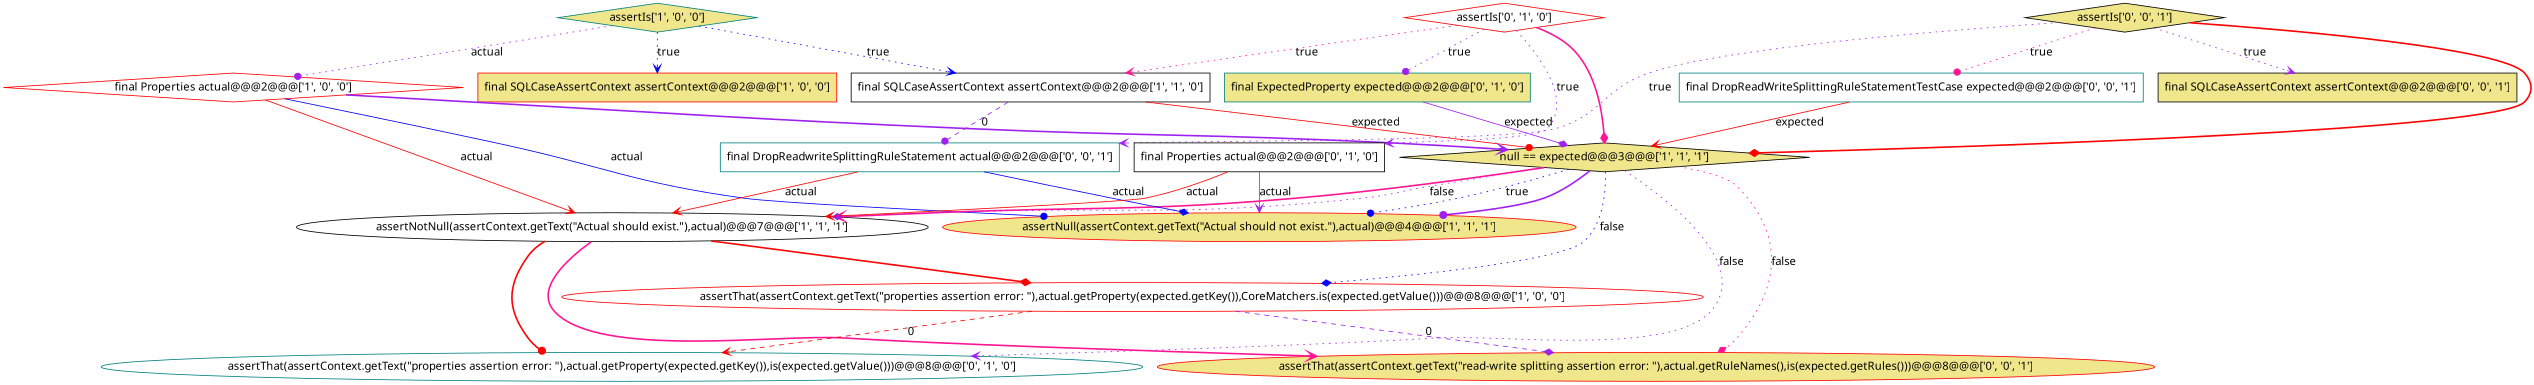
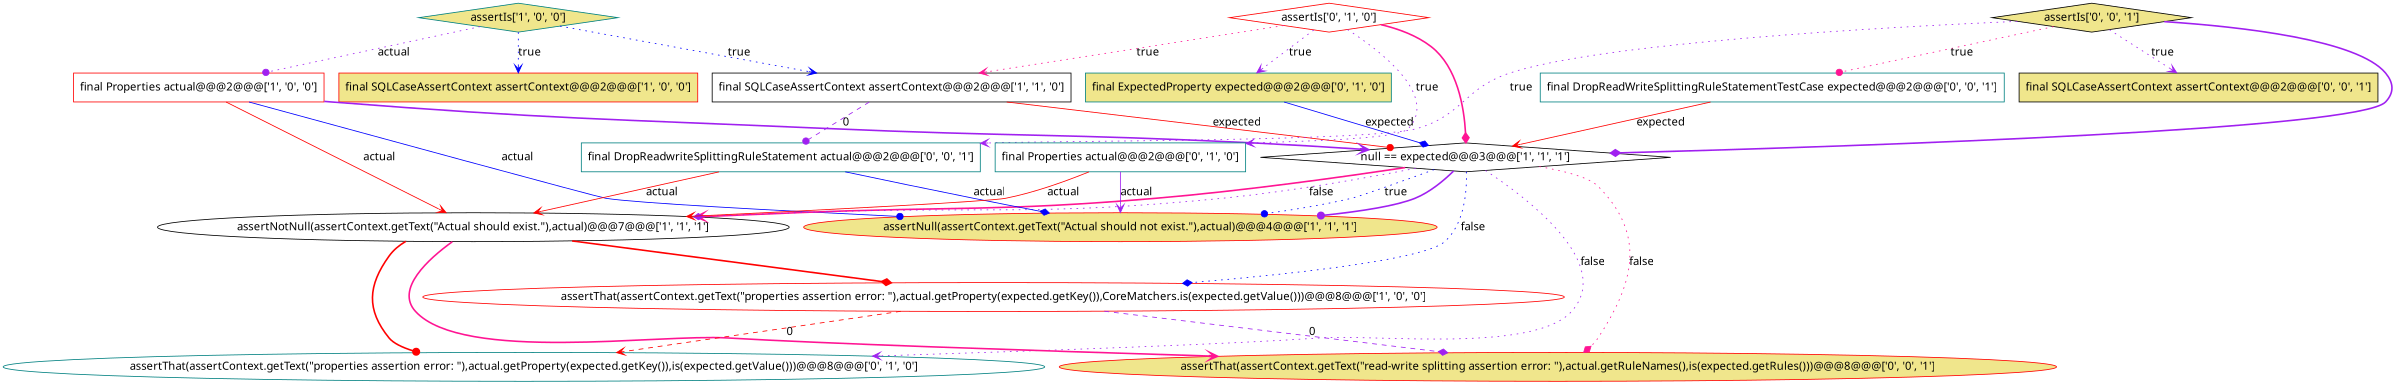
edge "assertIs['0', '1', '0']" -> "final ExpectedProperty expected@@@2@@@['0', '1', '0']": arrowhead dot -> vee
node "final Properties actual@@@2@@@['1', '0', '0']": shape diamond -> box
edge "final ExpectedProperty expected@@@2@@@['0', '1', '0']" -> "null == expected@@@3@@@['1', '1', '1']": color purple -> blue
edge "assertIs['0', '0', '1']" -> "null == expected@@@3@@@['1', '1', '1']": color red -> purple
node "final Properties actual@@@2@@@['0', '1', '0']": color black -> teal
node "null == expected@@@3@@@['1', '1', '1']": fillcolor khaki -> white
